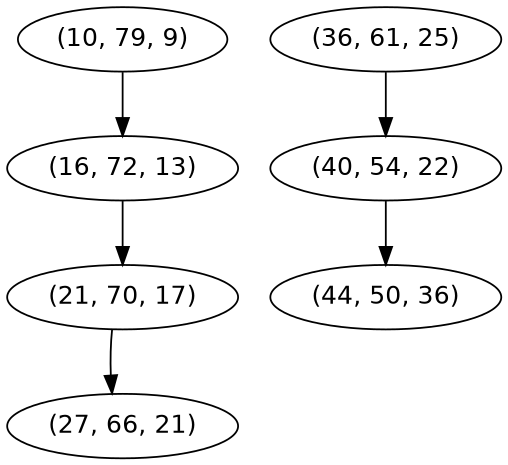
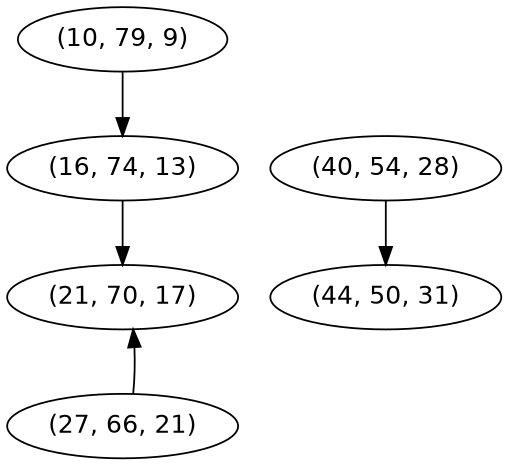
node "(36, 61, 25)": removed
node "(16, 72, 13)": label "(16, 72, 13)" -> "(16, 74, 13)"
node "(40, 54, 22)": label "(40, 54, 22)" -> "(40, 54, 28)"
node "(44, 50, 36)": label "(44, 50, 36)" -> "(44, 50, 31)"
edge "(21, 70, 17)" -> "(27, 66, 21)": reversed
